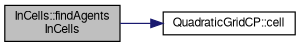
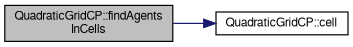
node "InCells::findAgents InCells": label "InCells::findAgents InCells" -> "QuadraticGridCP::findAgents InCells"
